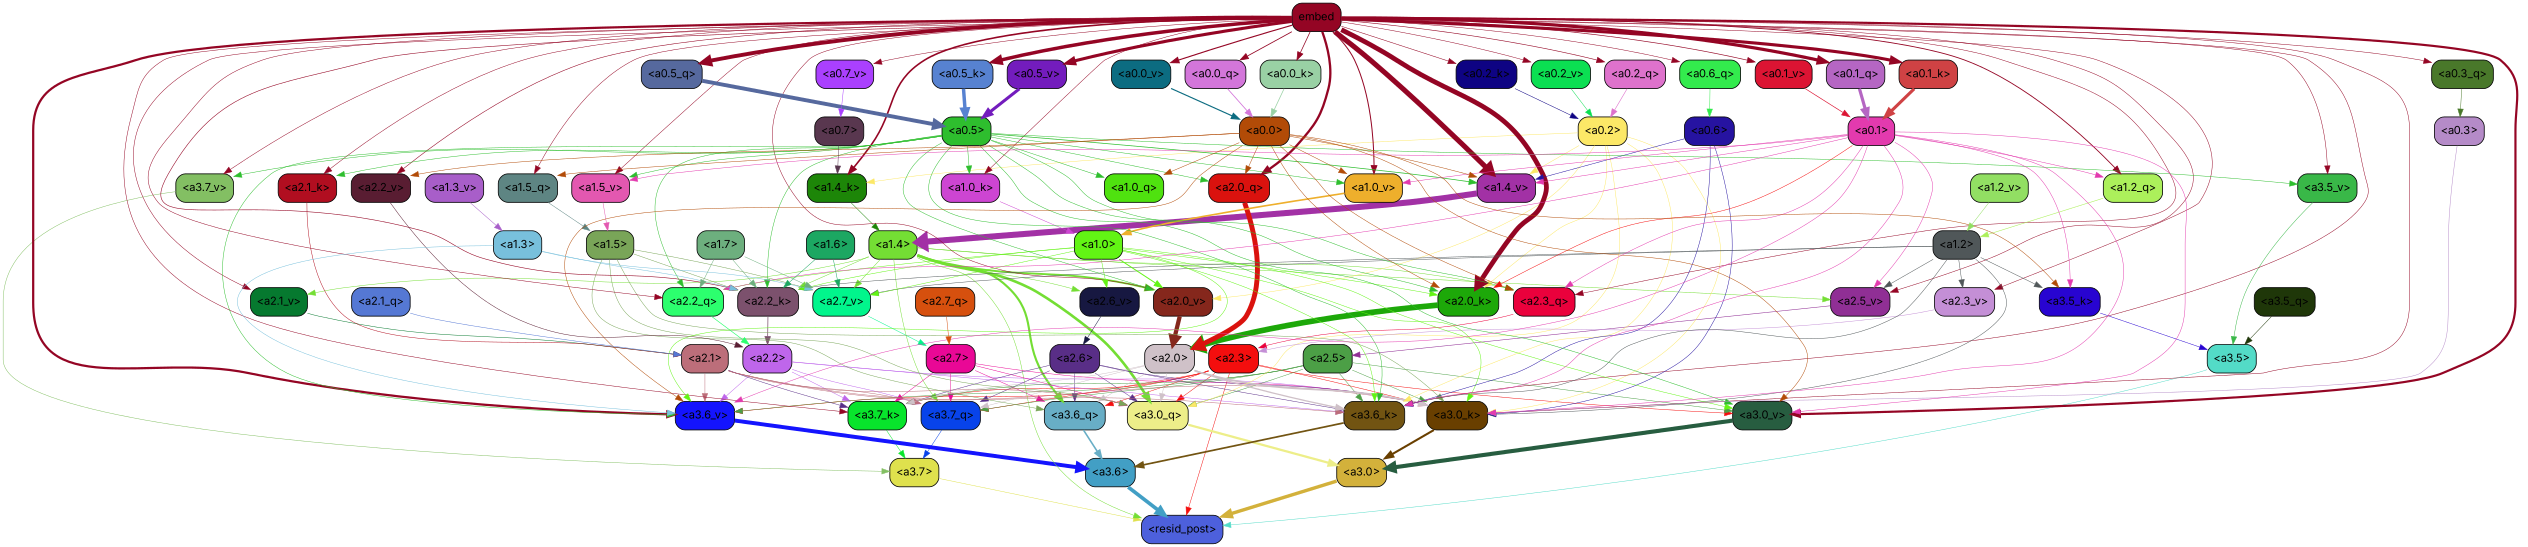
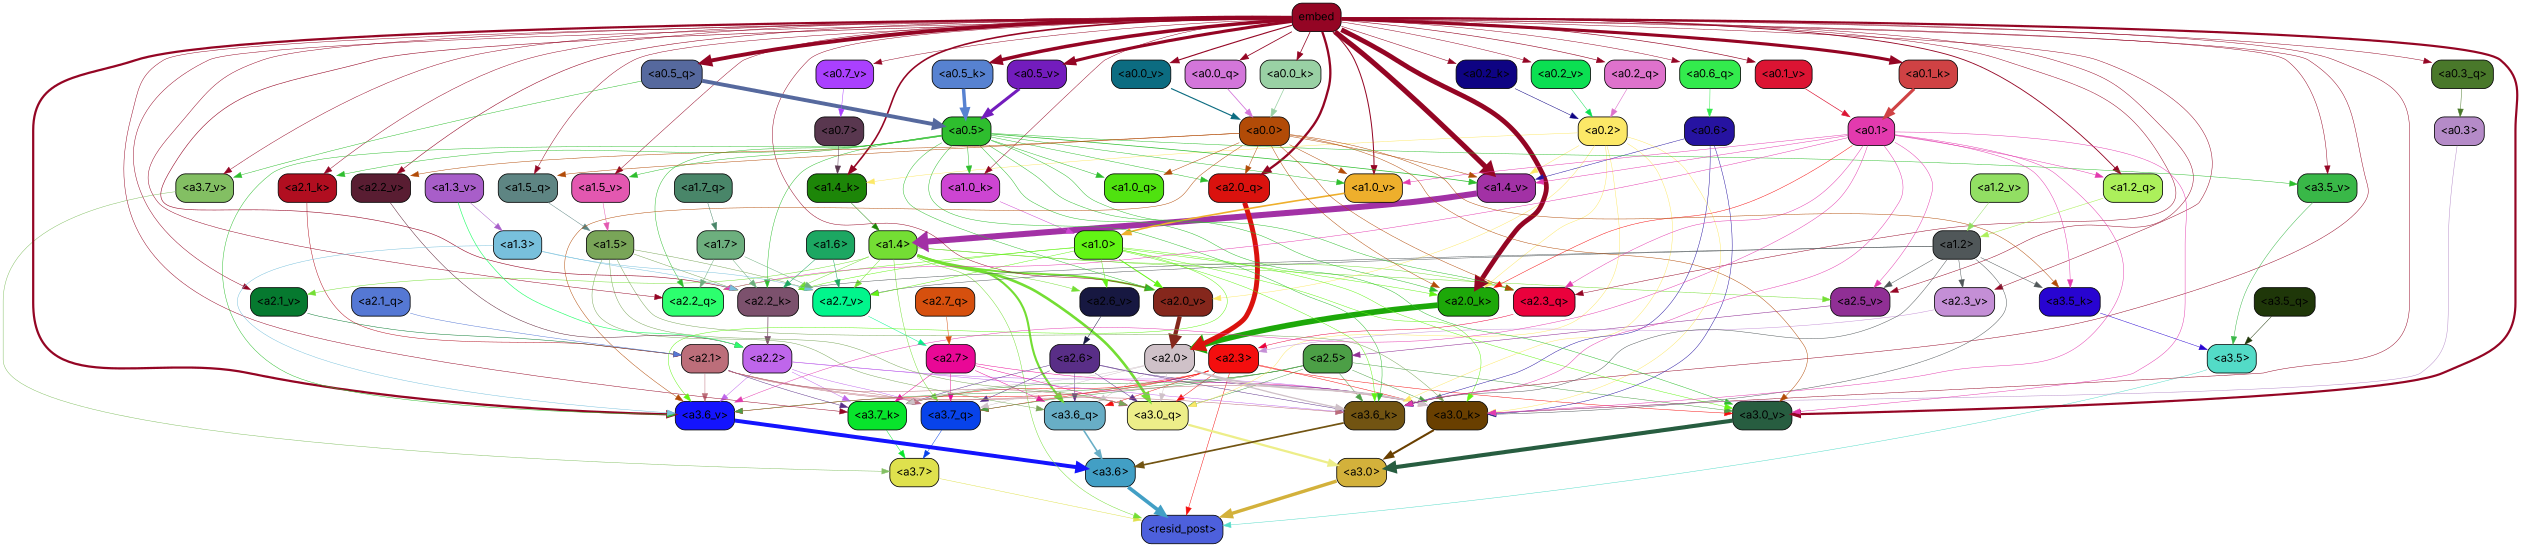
node "<a0.1_q>": removed
edge "<a0.5>" -> "<a3.7_v>": now "<a0.5_q>" -> "<a3.7_v>"
edge "<a0.1>" -> "<a1.5_v>": removed
node "<a1.7_q>": added
edge "<a2.2_q>" -> "<a2.2>": now "<a1.3_v>" -> "<a2.2>"
